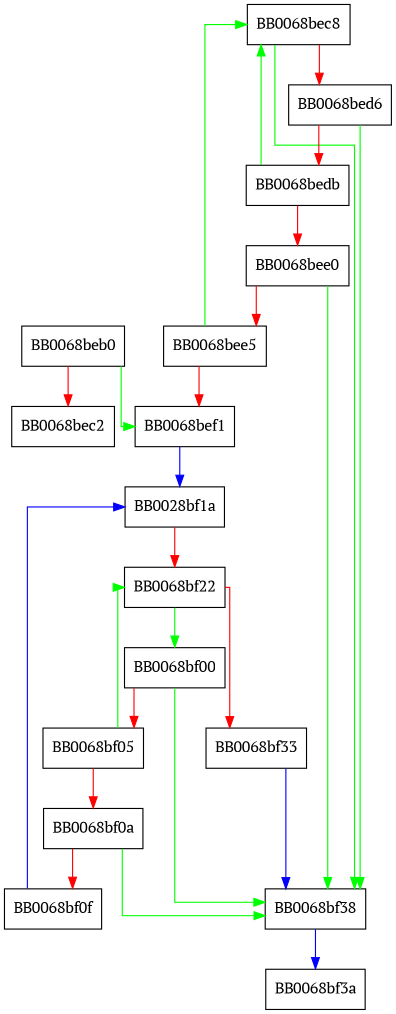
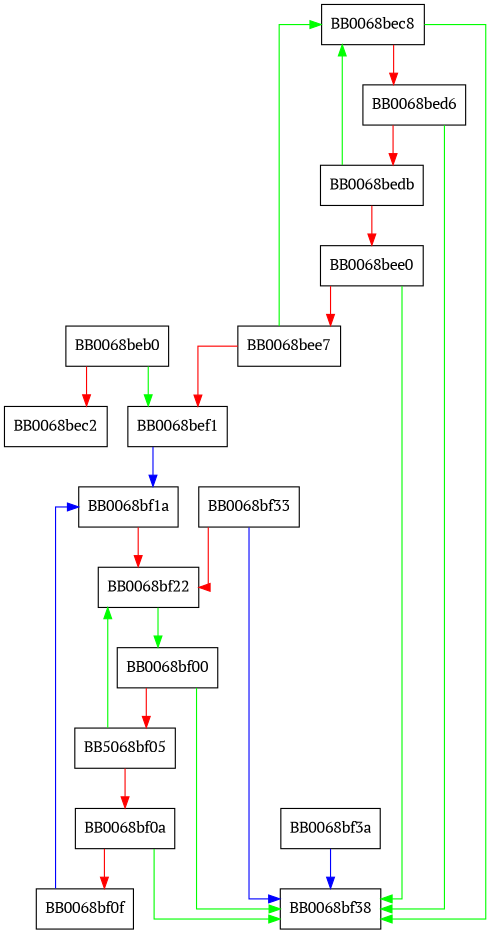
node "BB0068bee5": label "BB0068bee5" -> "BB0068bee7"
node "BB0028bf1a": label "BB0028bf1a" -> "BB0068bf1a"
edge "BB0068bf22" -> "BB0068bf33": reversed
node "BB0068bf05": label "BB0068bf05" -> "BB5068bf05"
edge "BB0068bf38" -> "BB0068bf3a": reversed
